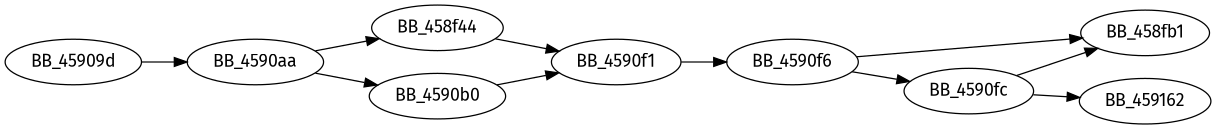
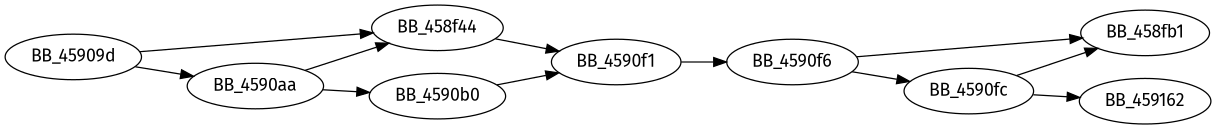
edge "BB_45909d" -> "BB_458f44": added
